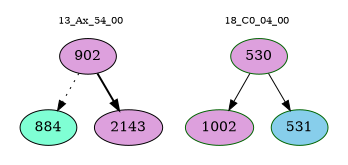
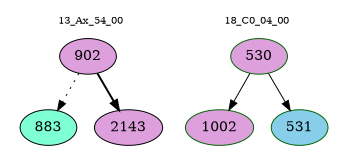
node "884": label "884" -> "883"
